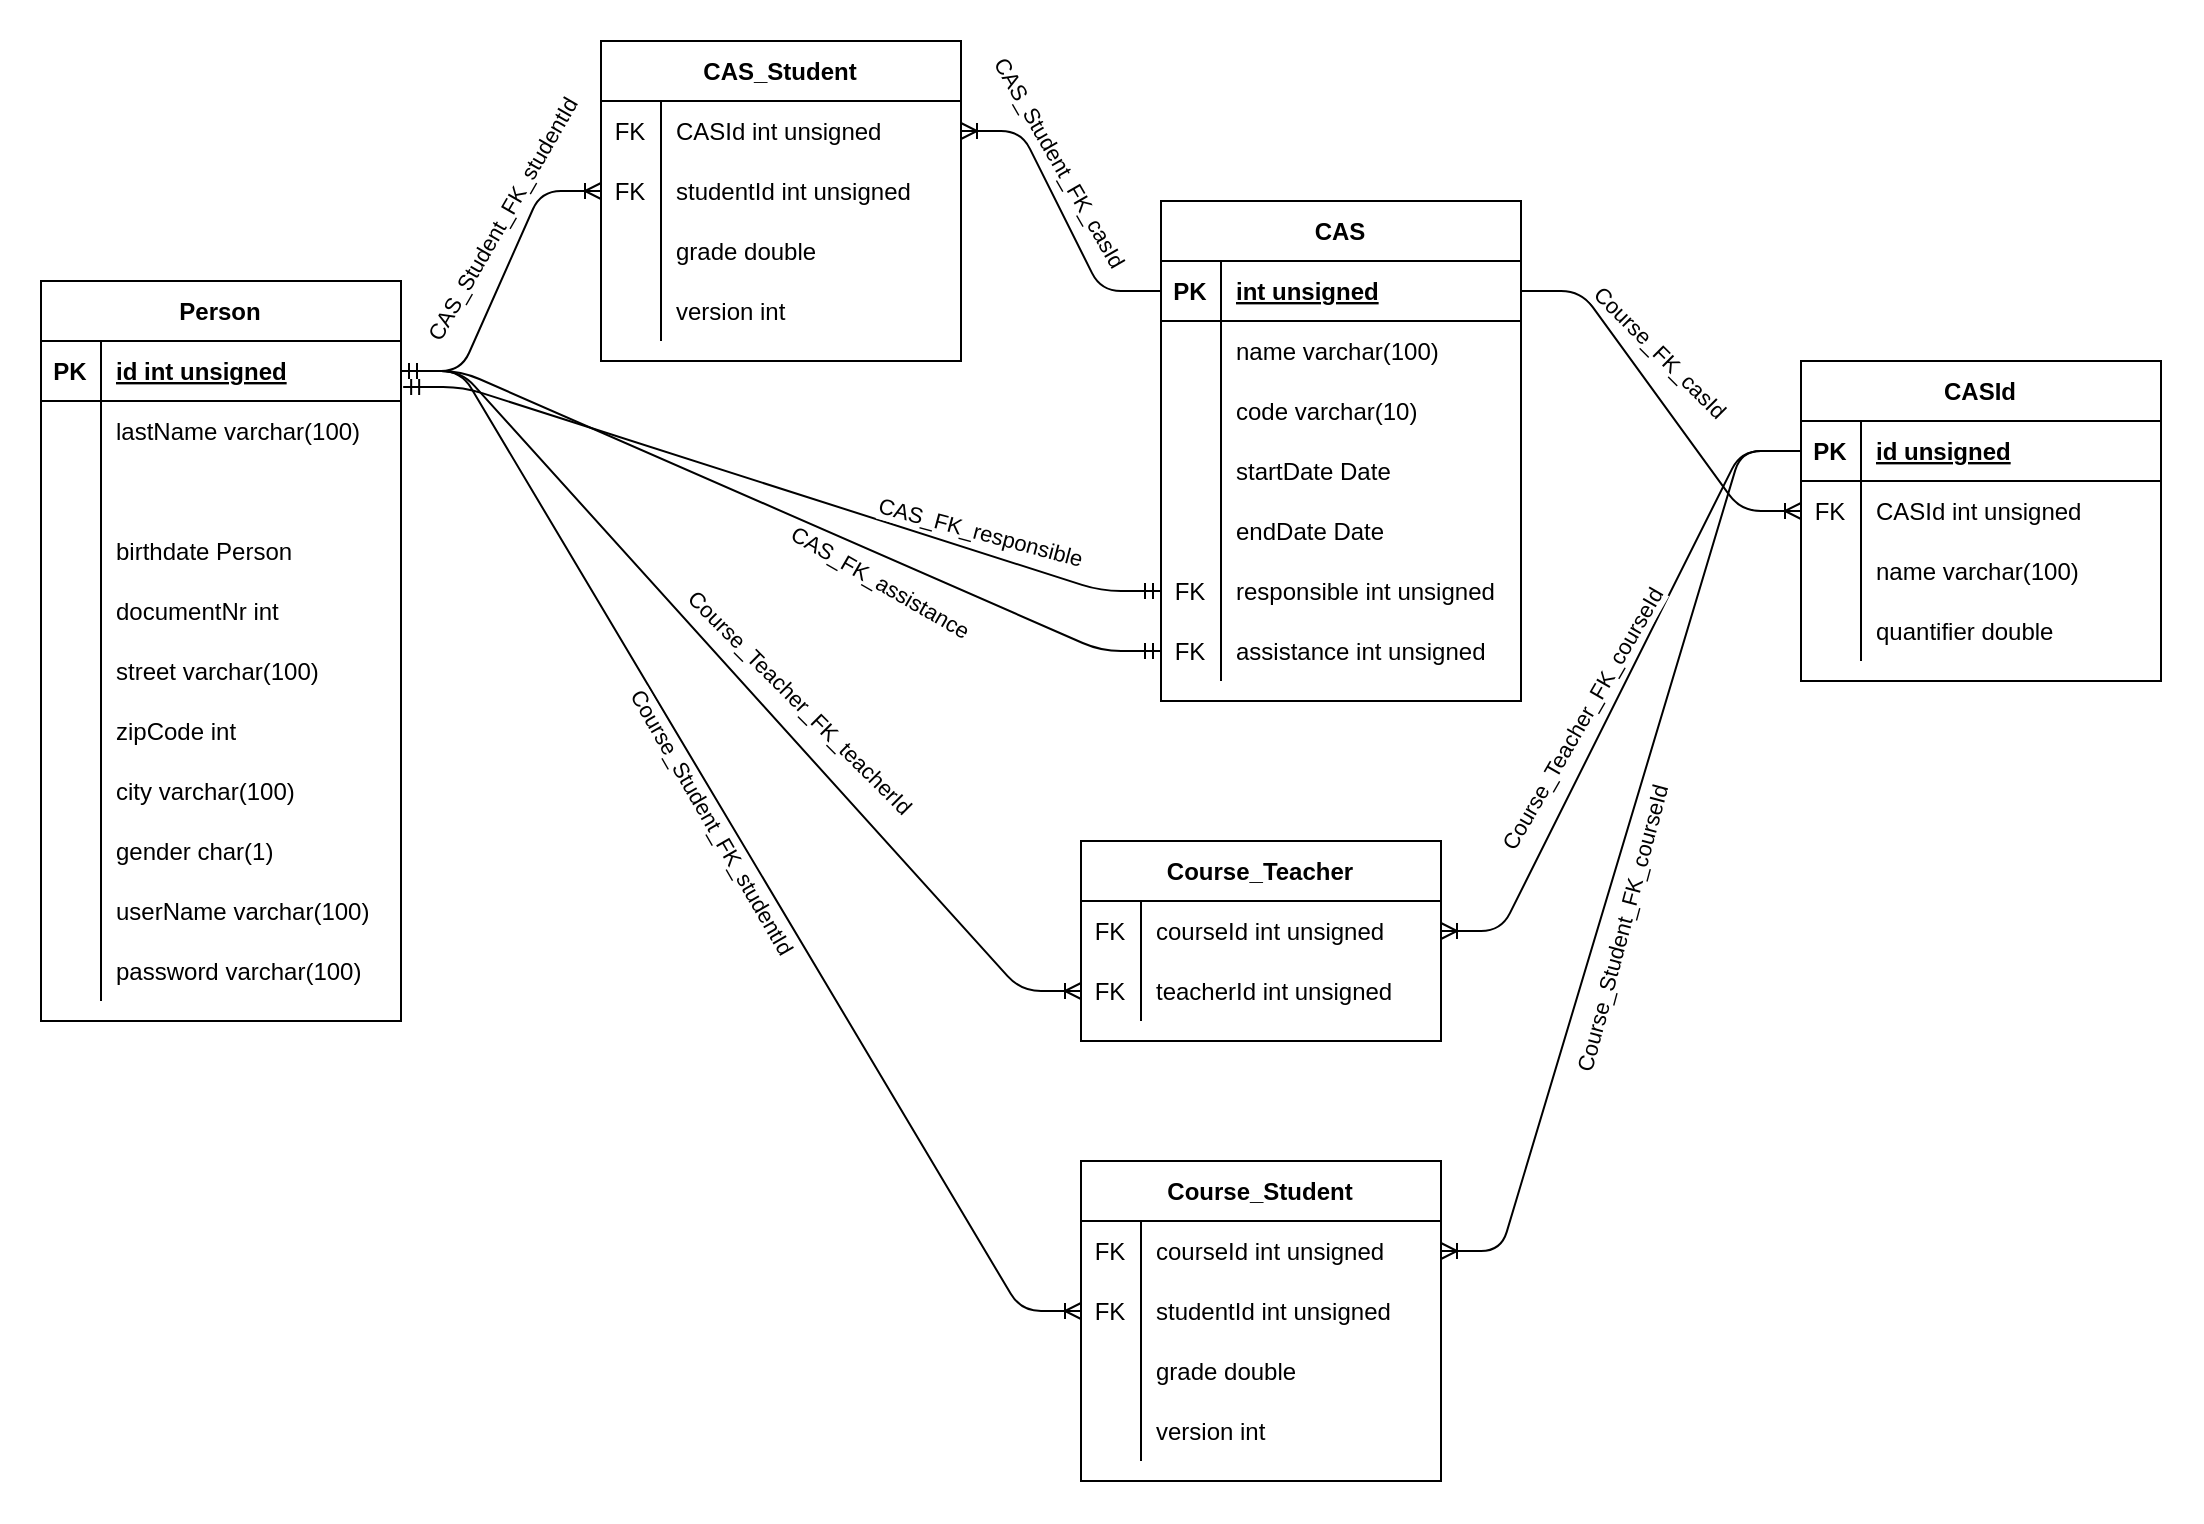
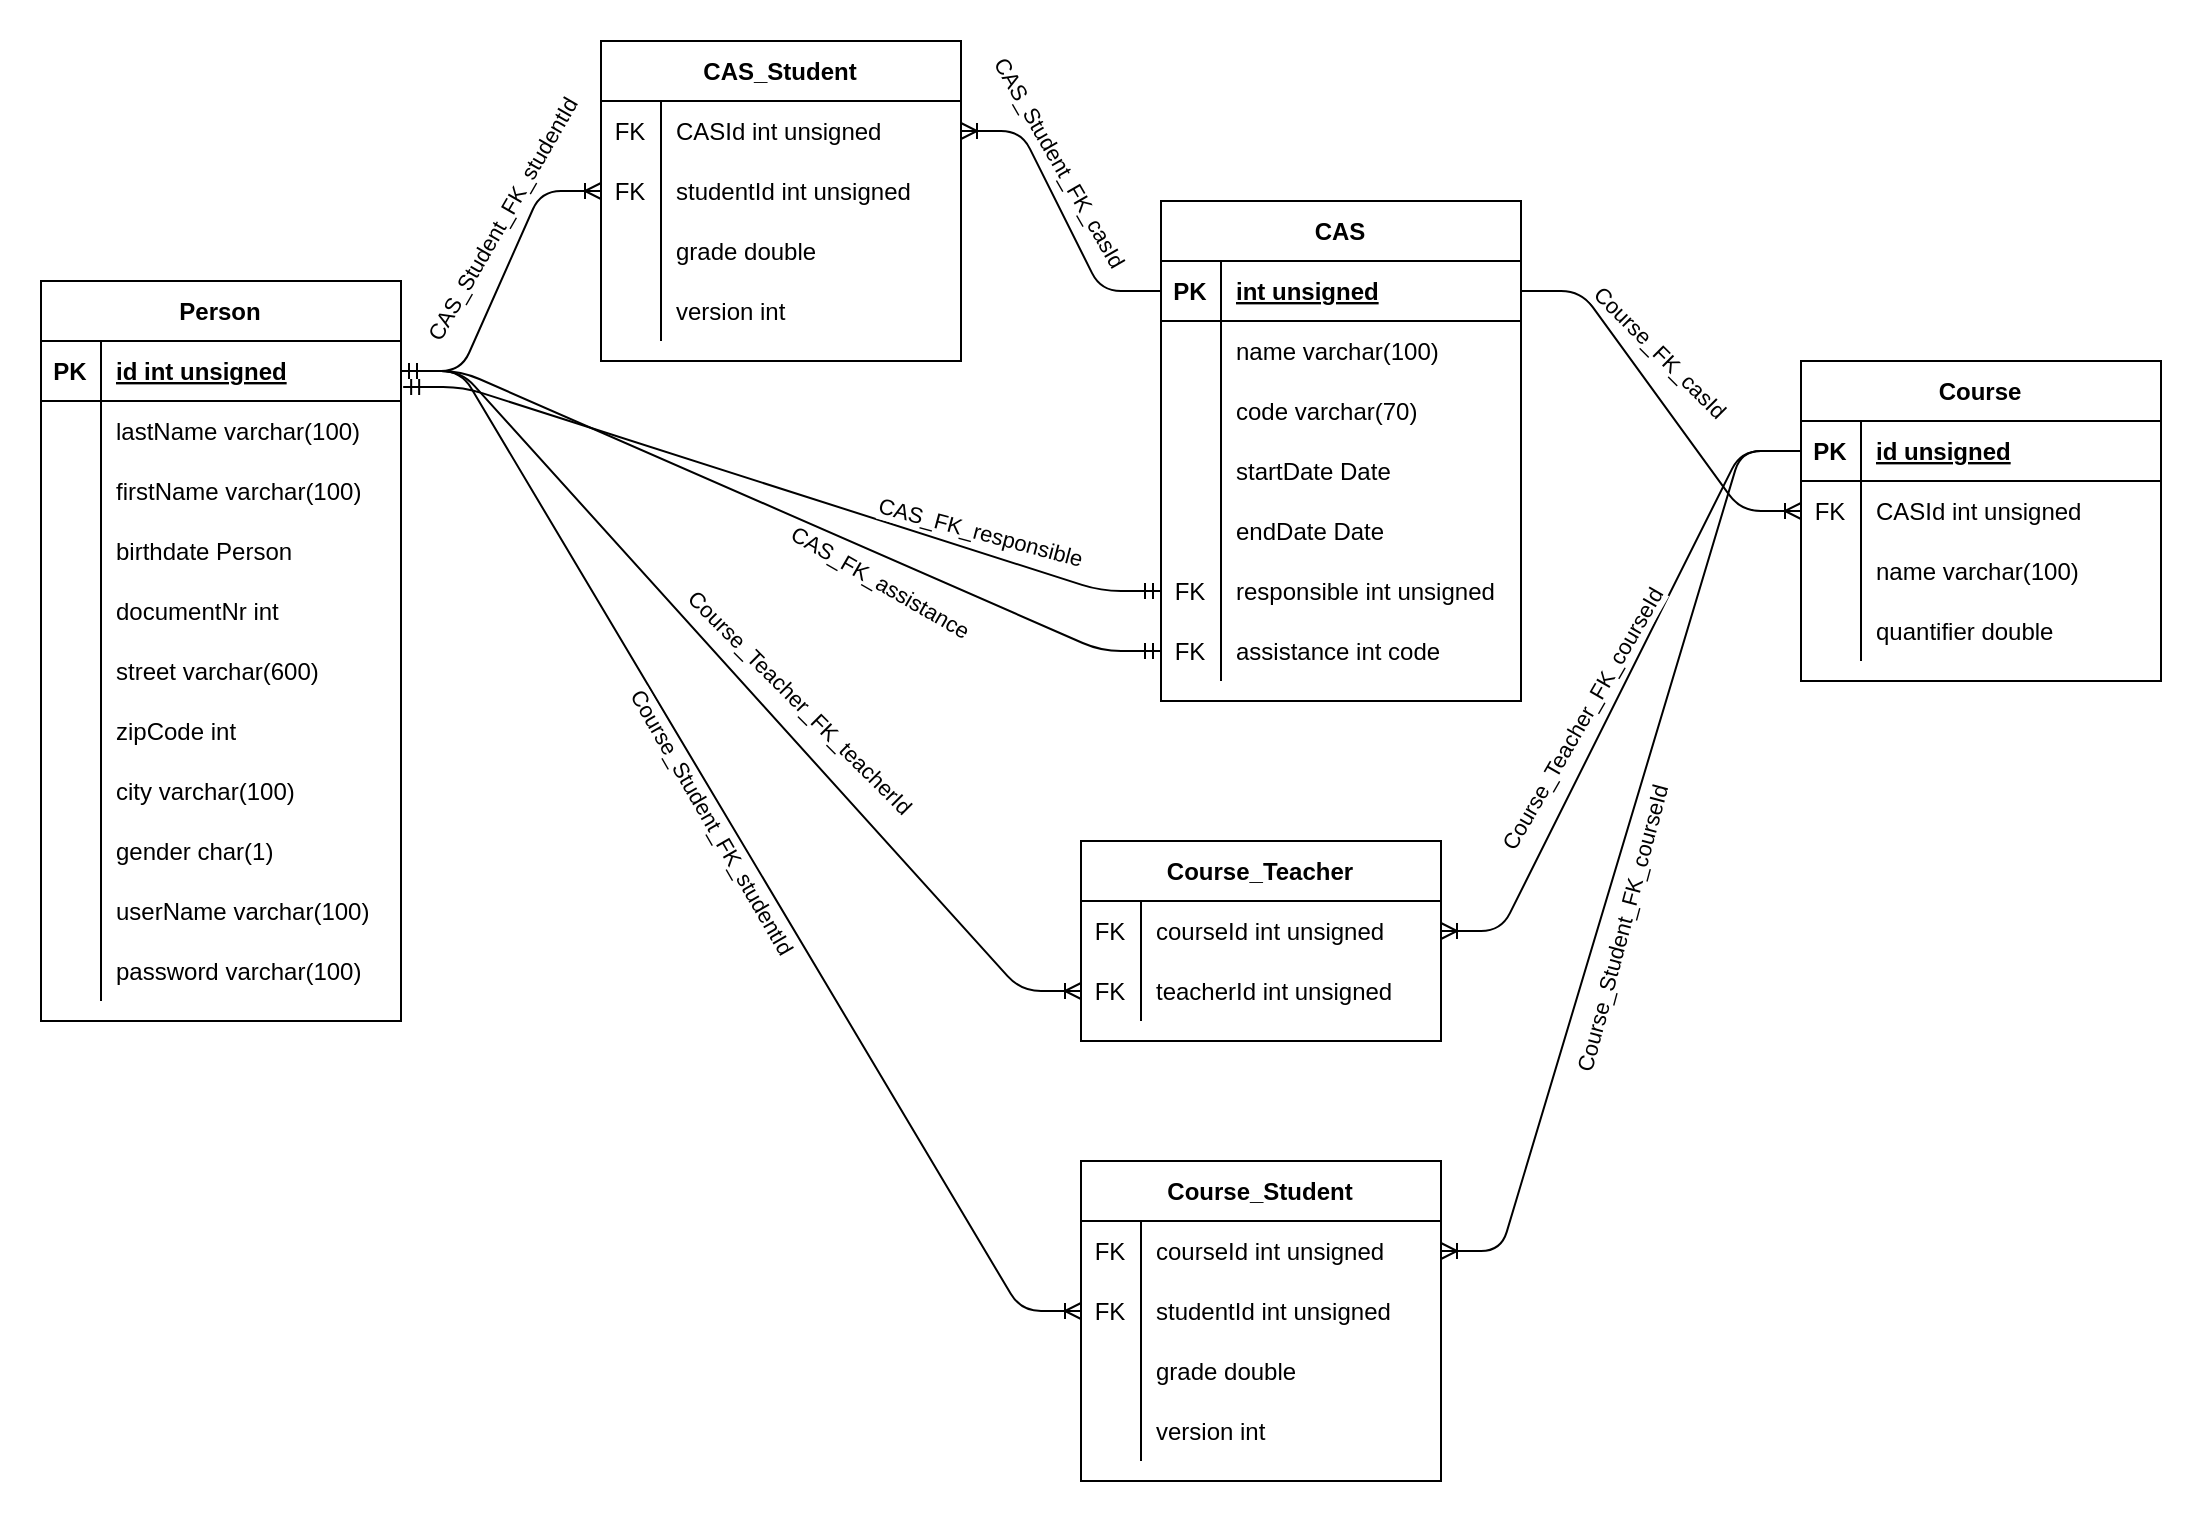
node "CASId": label "CASId" -> "Course"
node "code varchar(10)": label "code varchar(10)" -> "code varchar(70)"
node "firstName varchar(100)": added
node "assistance int unsigned": label "assistance int unsigned" -> "assistance int code"
node "street varchar(100)": label "street varchar(100)" -> "street varchar(600)"
